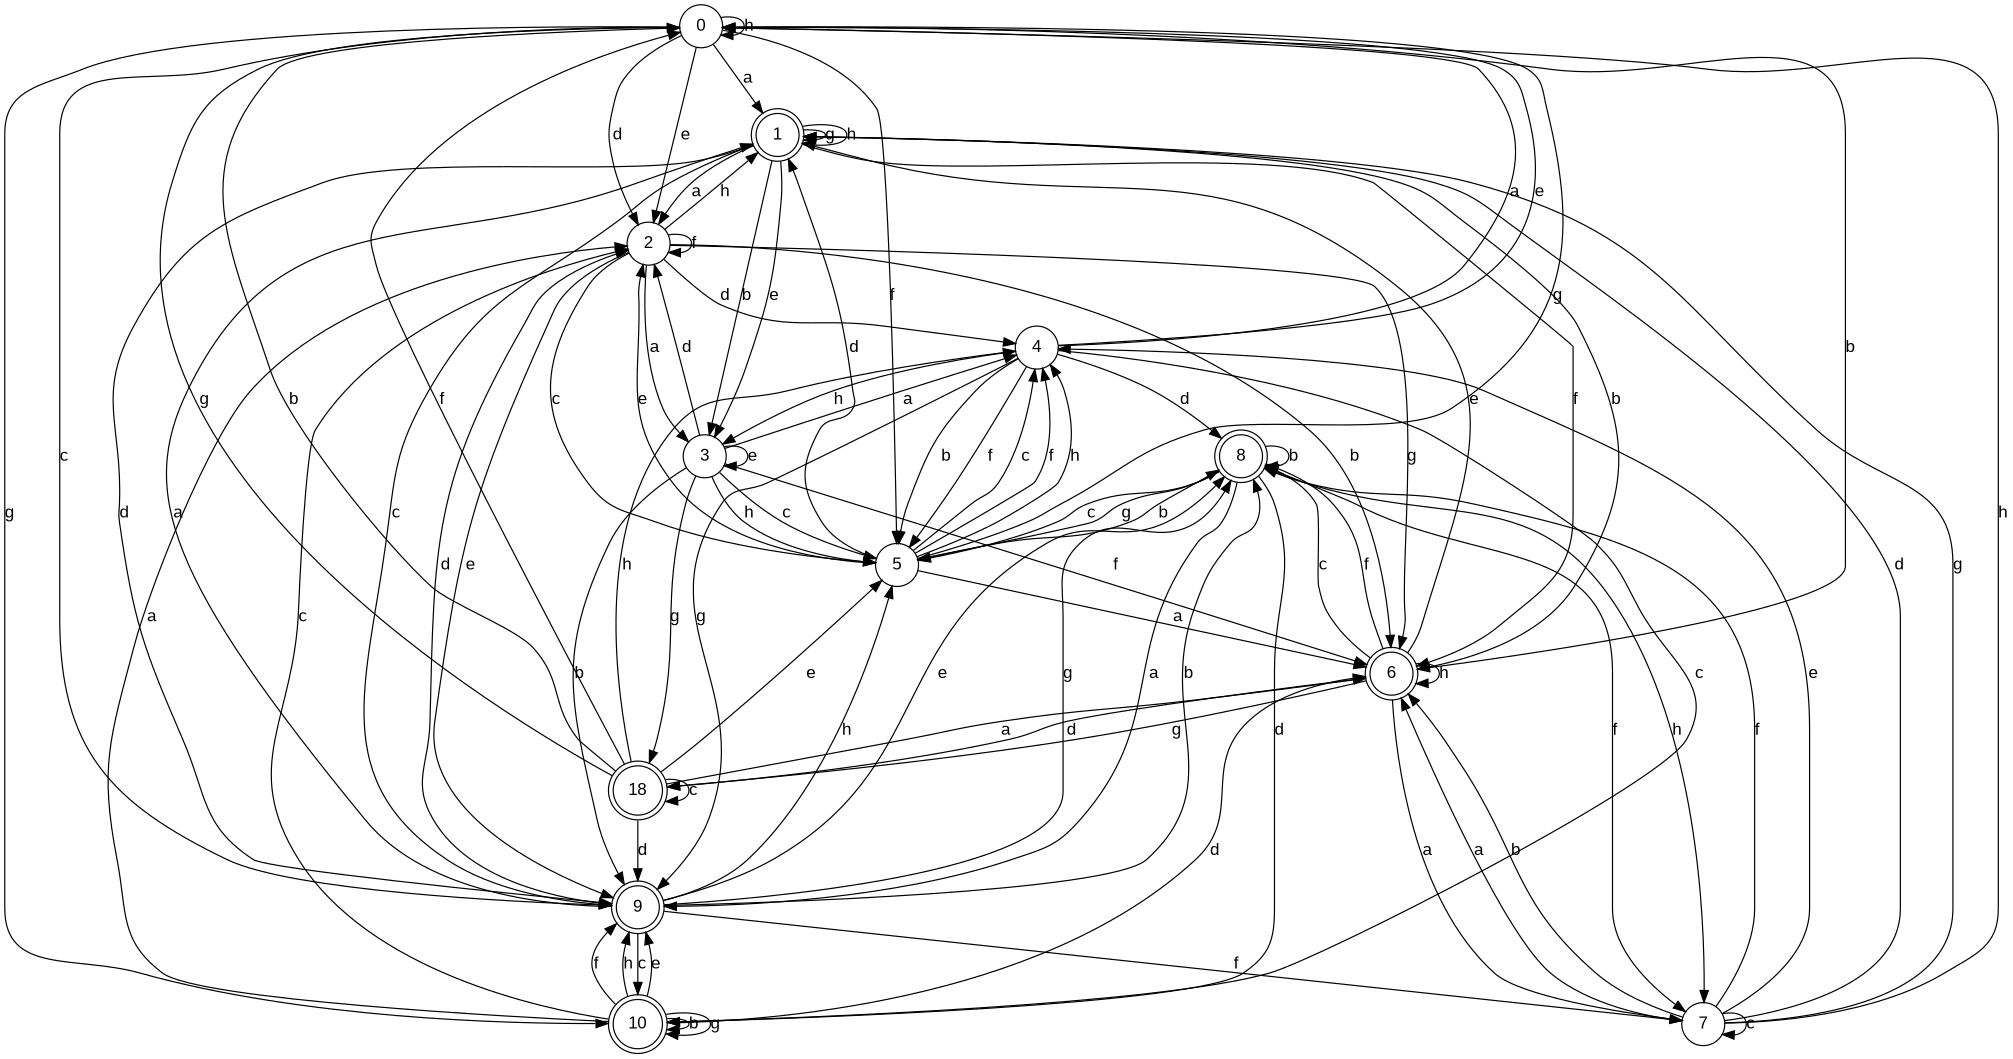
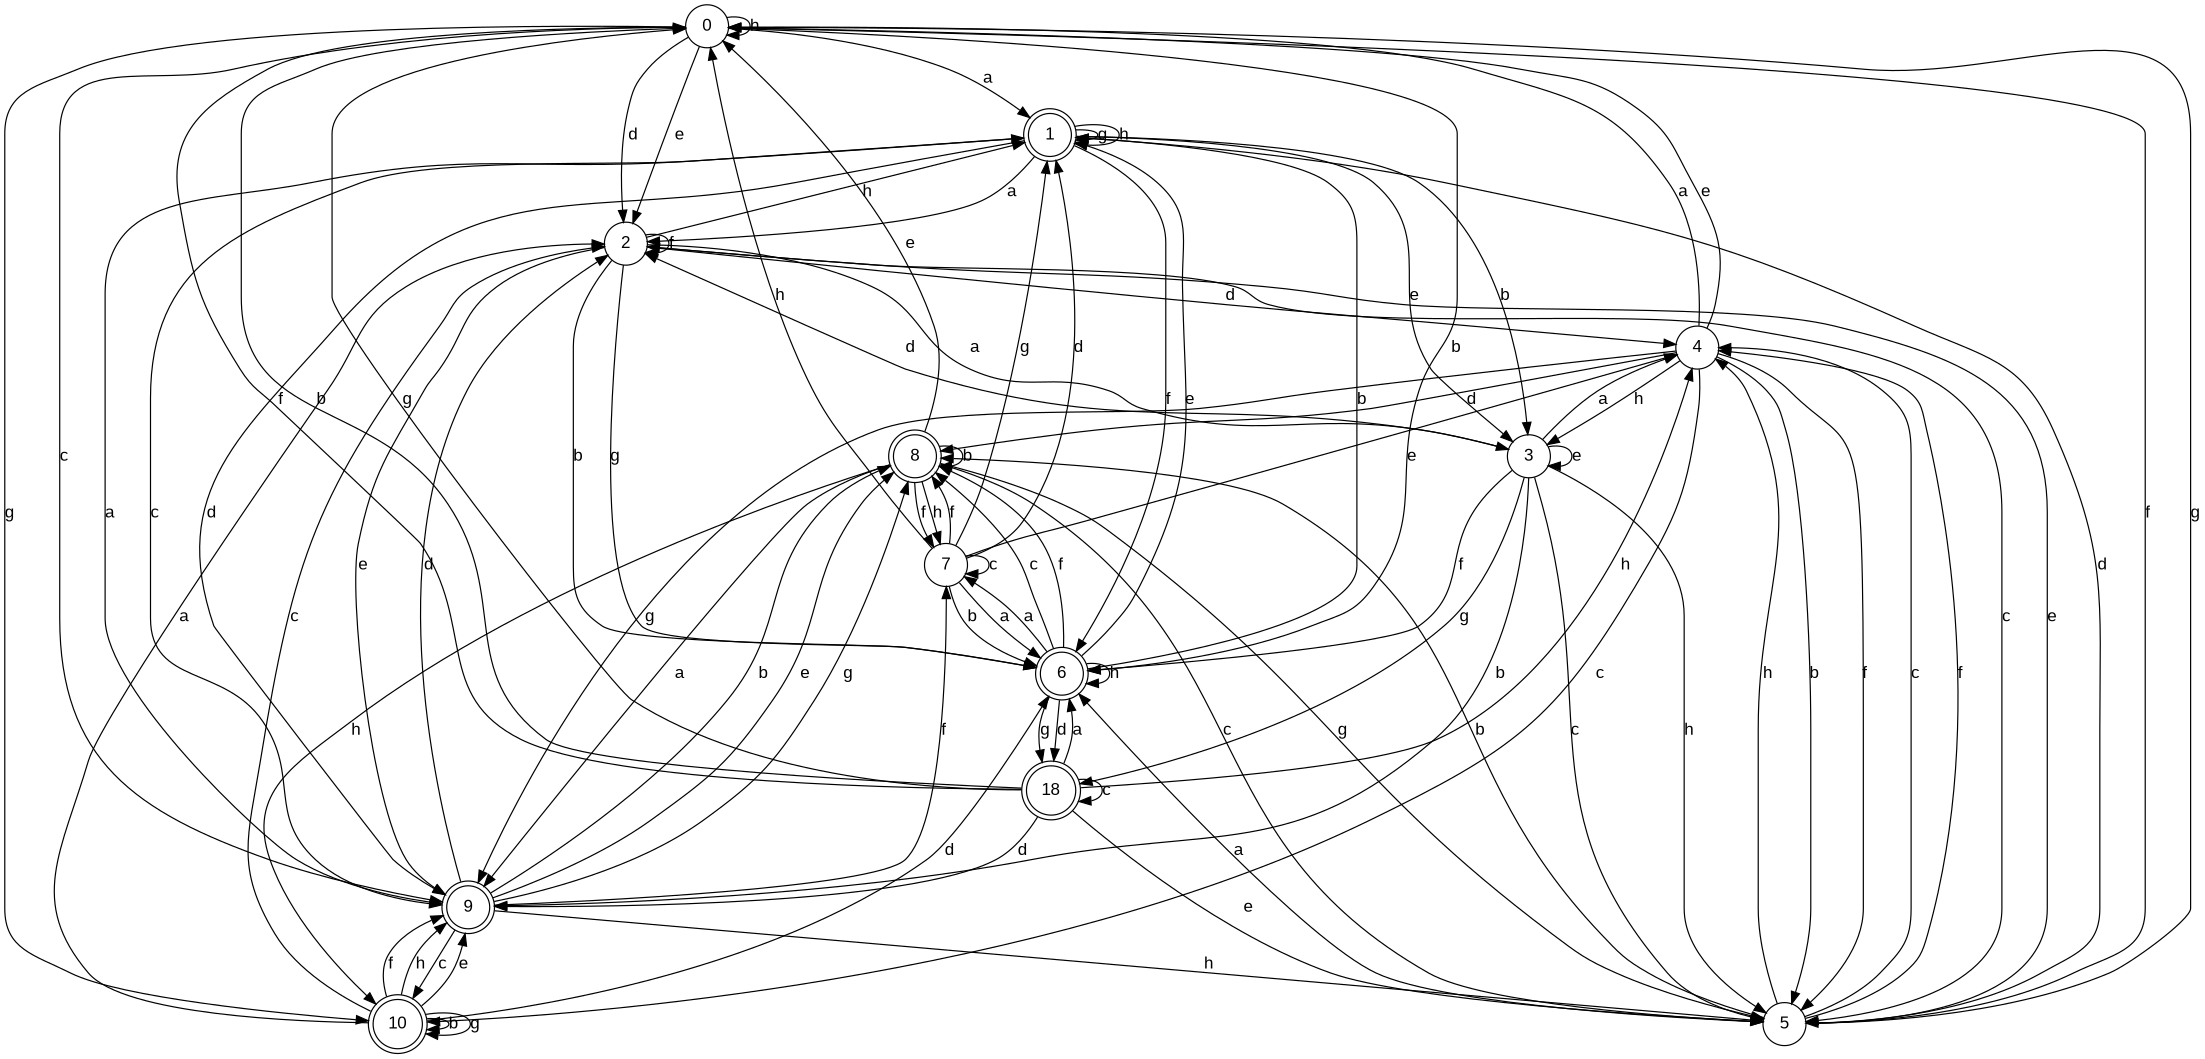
edge "8" -> "0": added, label "e"
edge "8" -> "10": label "d" -> "h"
